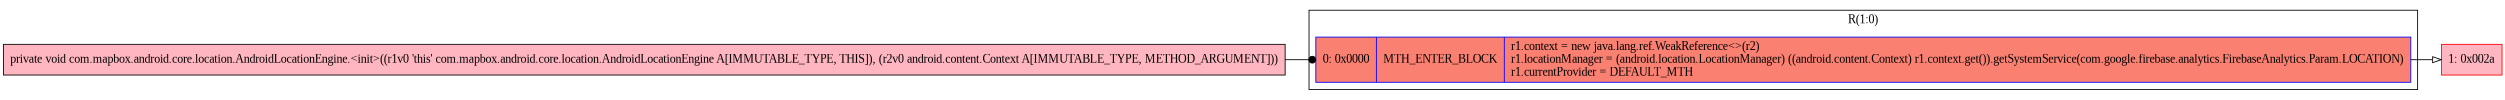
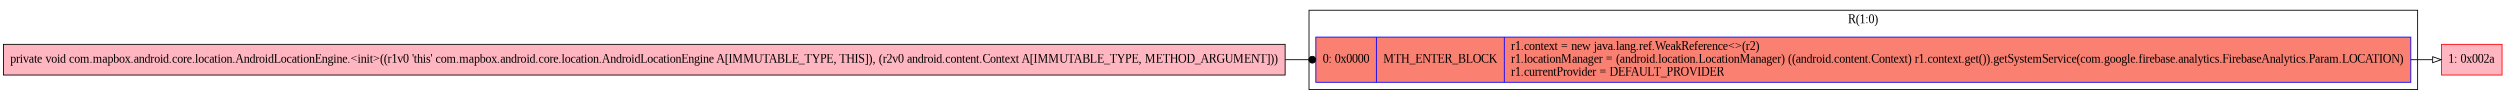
node "0: 0x0000": text "r1.currentProvider = DEFAULT_MTH" -> "r1.currentProvider = DEFAULT_PROVIDER"
